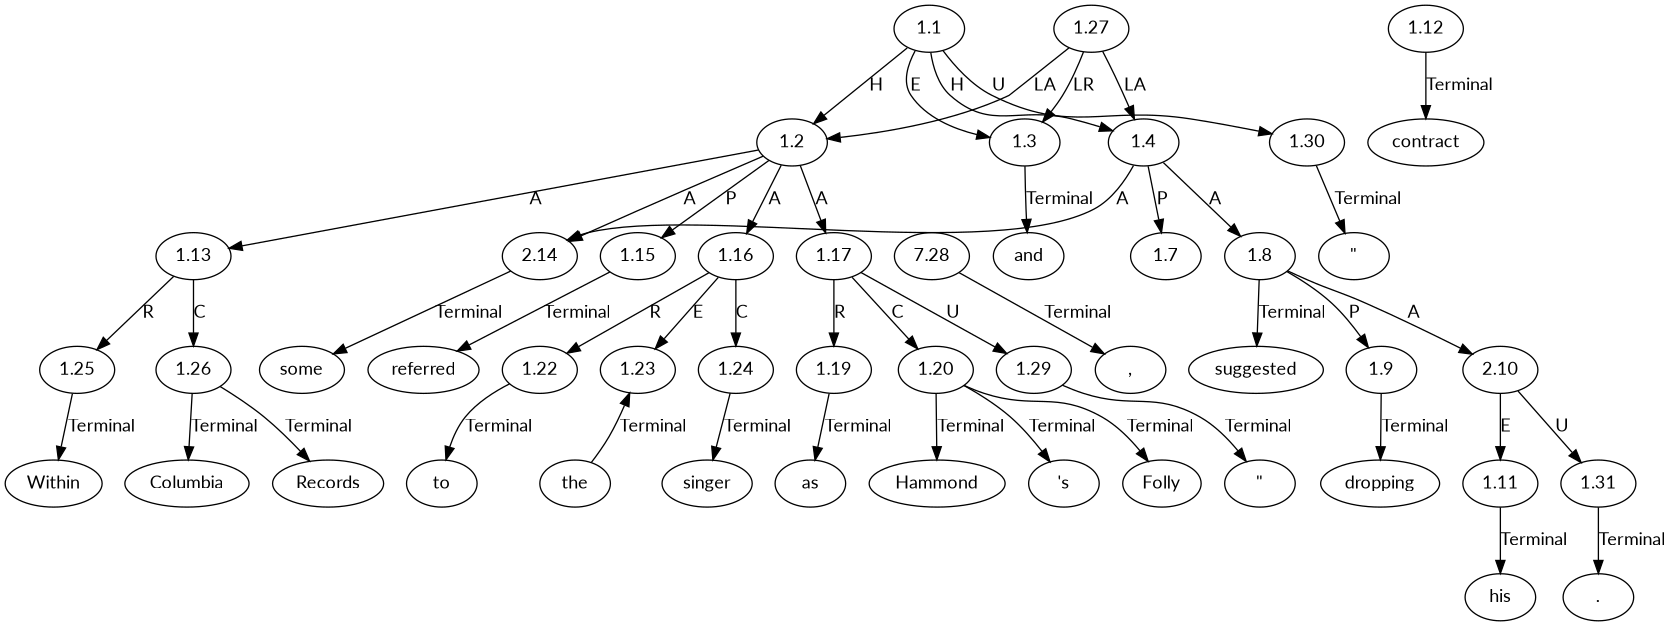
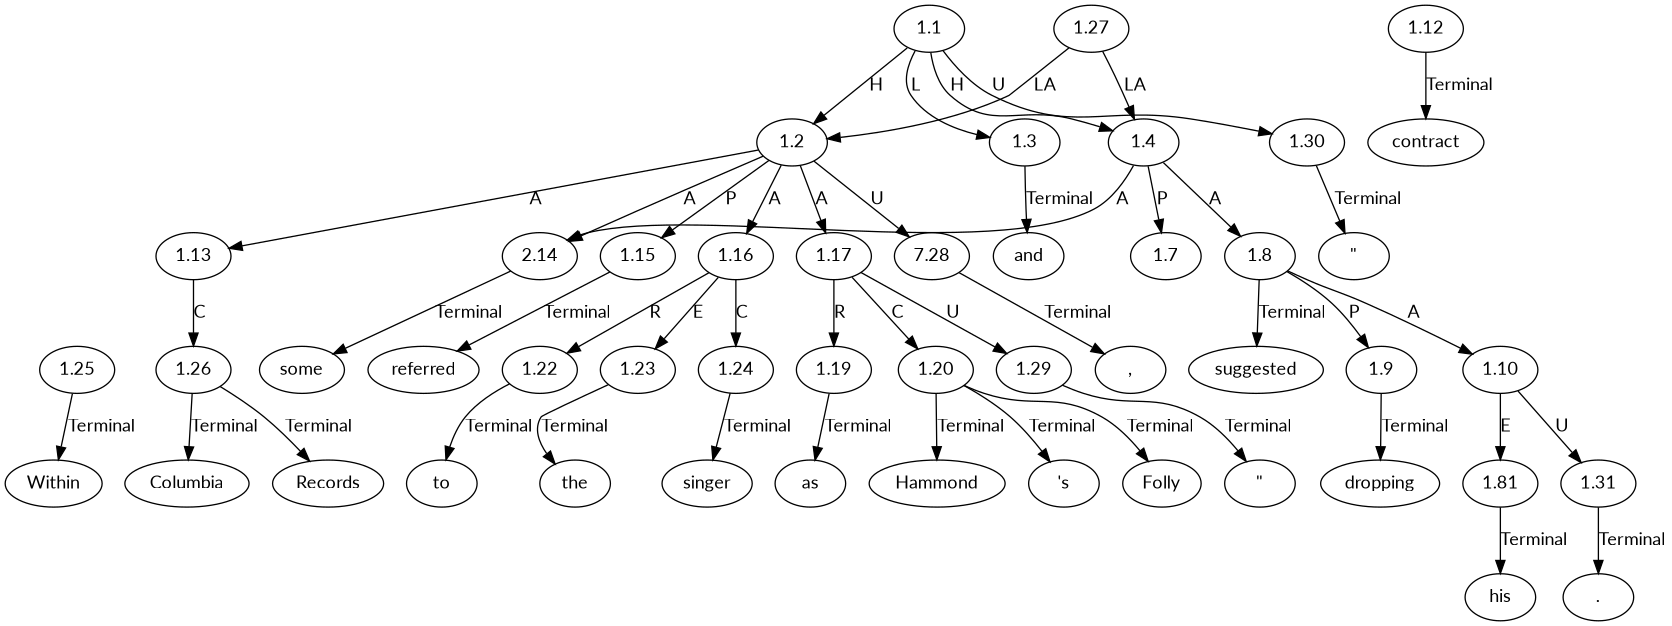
edge "1.27" -> "1.3": removed, label "LR"
edge "1.1" -> "1.3": label "E" -> "L"
edge "1.2" -> "7.28": added, label "U"
edge "1.13" -> "1.25": removed, label "R"
node "2.10": label "2.10" -> "1.10"
edge "the" -> "1.23": reversed
node "1.11": label "1.11" -> "1.81"
